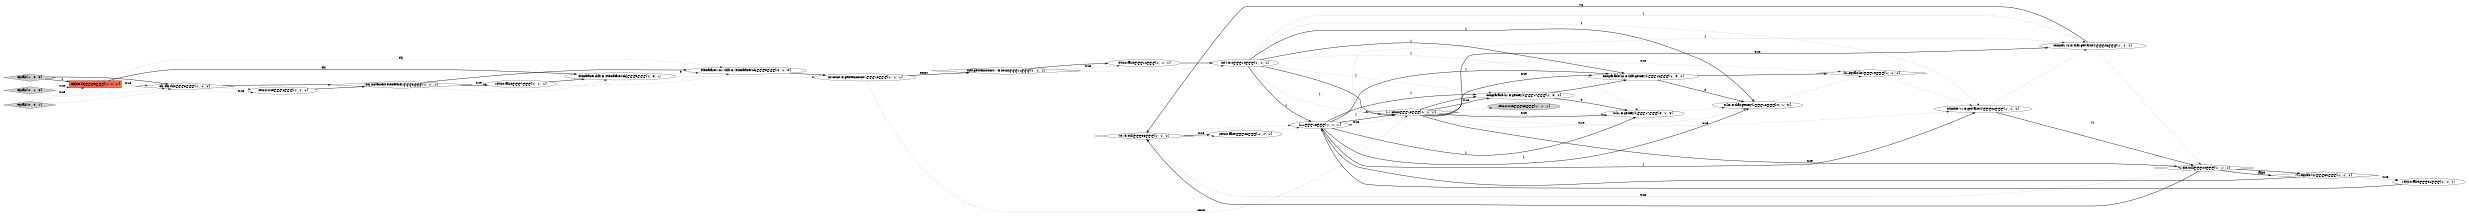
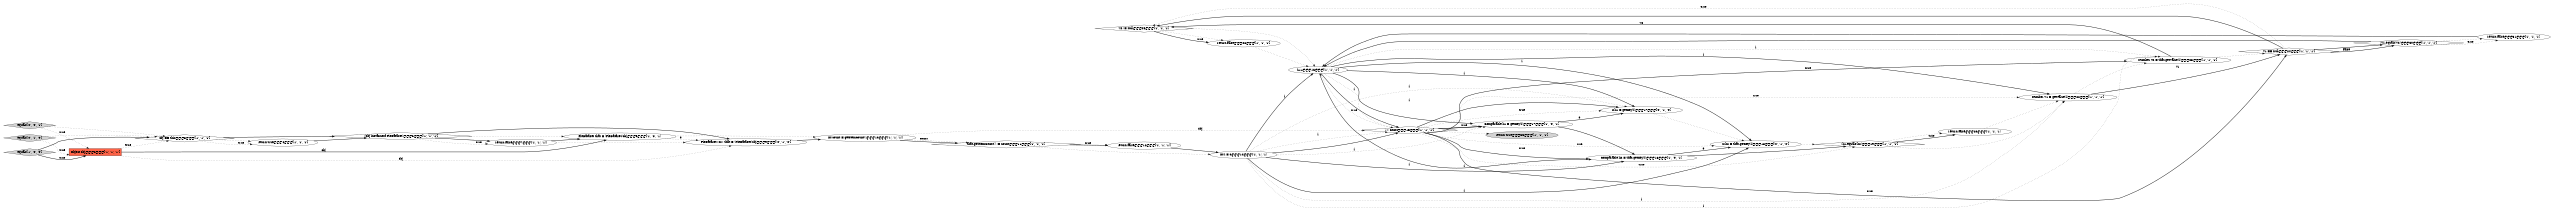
edge "equals['1', '0', '0']" -> "Object obj@@@2@@@['1', '1', '1']": label "i" -> "true"
node "return false@@@20@@@['1', '1', '1']": added
edge "int count = getItemCount()@@@10@@@['1', '1', '1']" -> "i < count@@@15@@@['1', '1', '1']": label "count" -> "obj"
